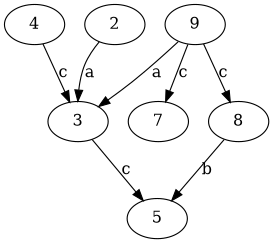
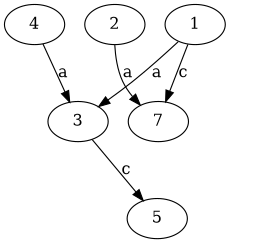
node "9": label "9" -> "1"
edge "2" -> "3": now "2" -> "7"
edge "4" -> "3": label "c" -> "a"
node "8": removed
